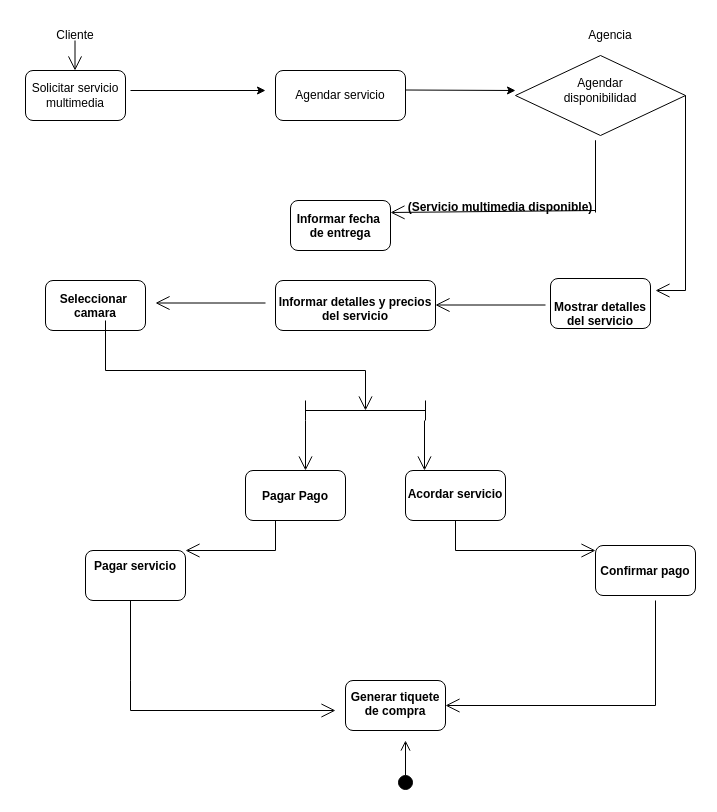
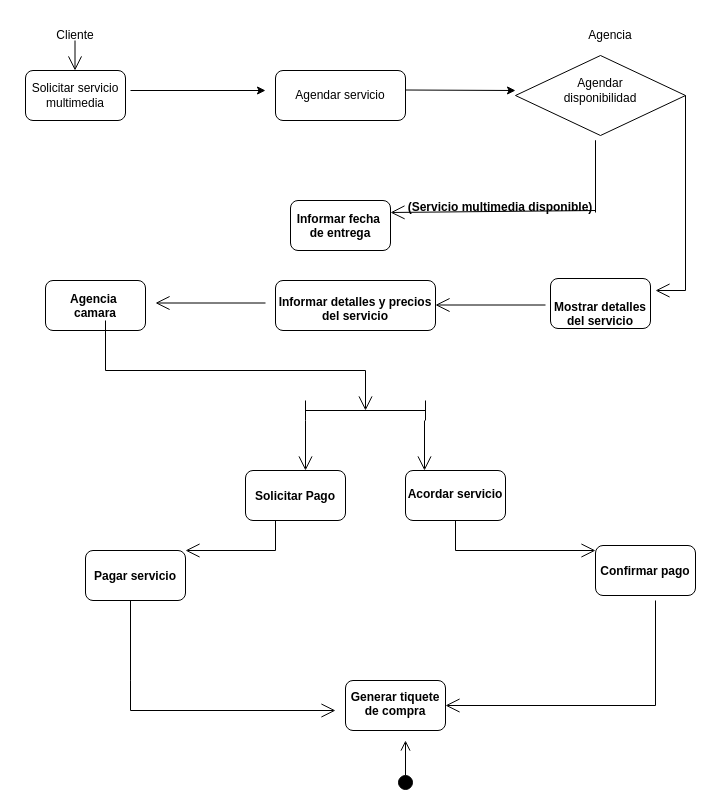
node "Seleccionar camara": label "Seleccionar camara" -> "Agencia camara"
node "Pagar Pago": label "Pagar Pago" -> "Solicitar Pago"
node "Pagar servicio": moved (136, 566) -> (136, 576)
